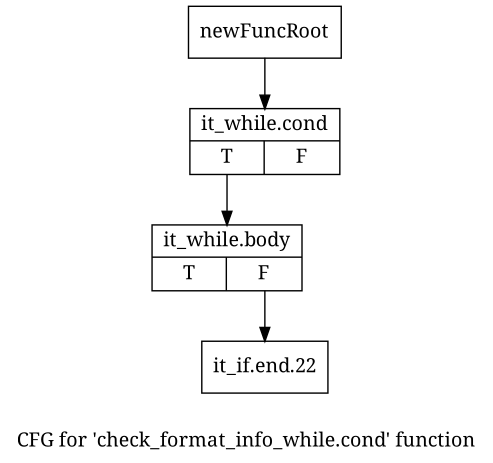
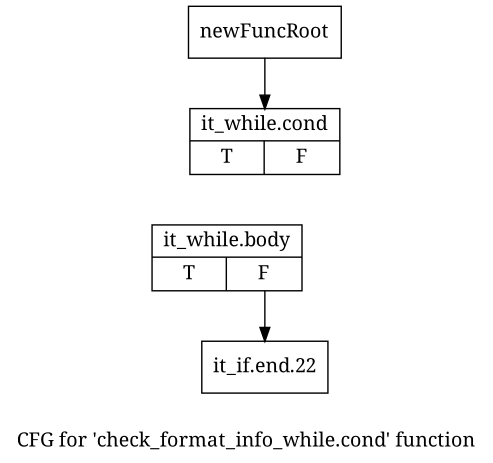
edge "it_while.cond" -> "it_while.body": removed
